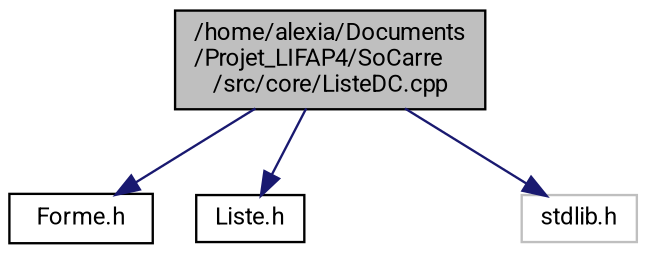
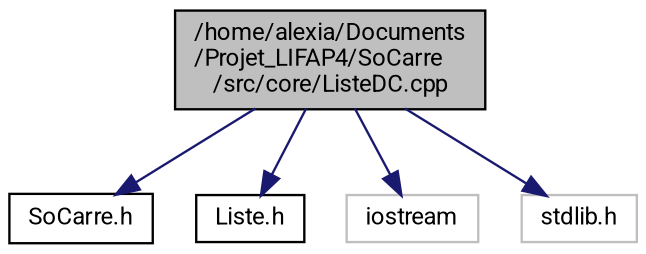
node "Forme.h": label "Forme.h" -> "SoCarre.h"
node "iostream": added
